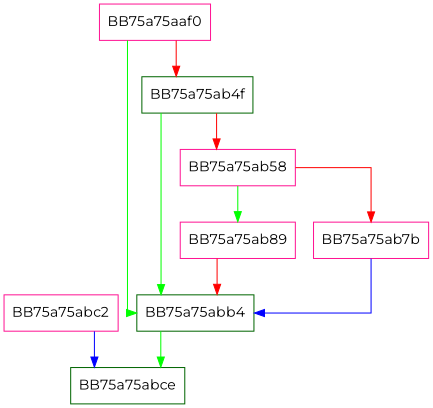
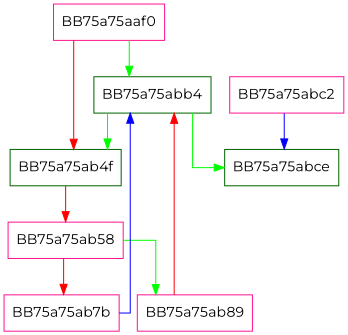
edge "BB75a75ab4f" -> "BB75a75abb4": reversed
